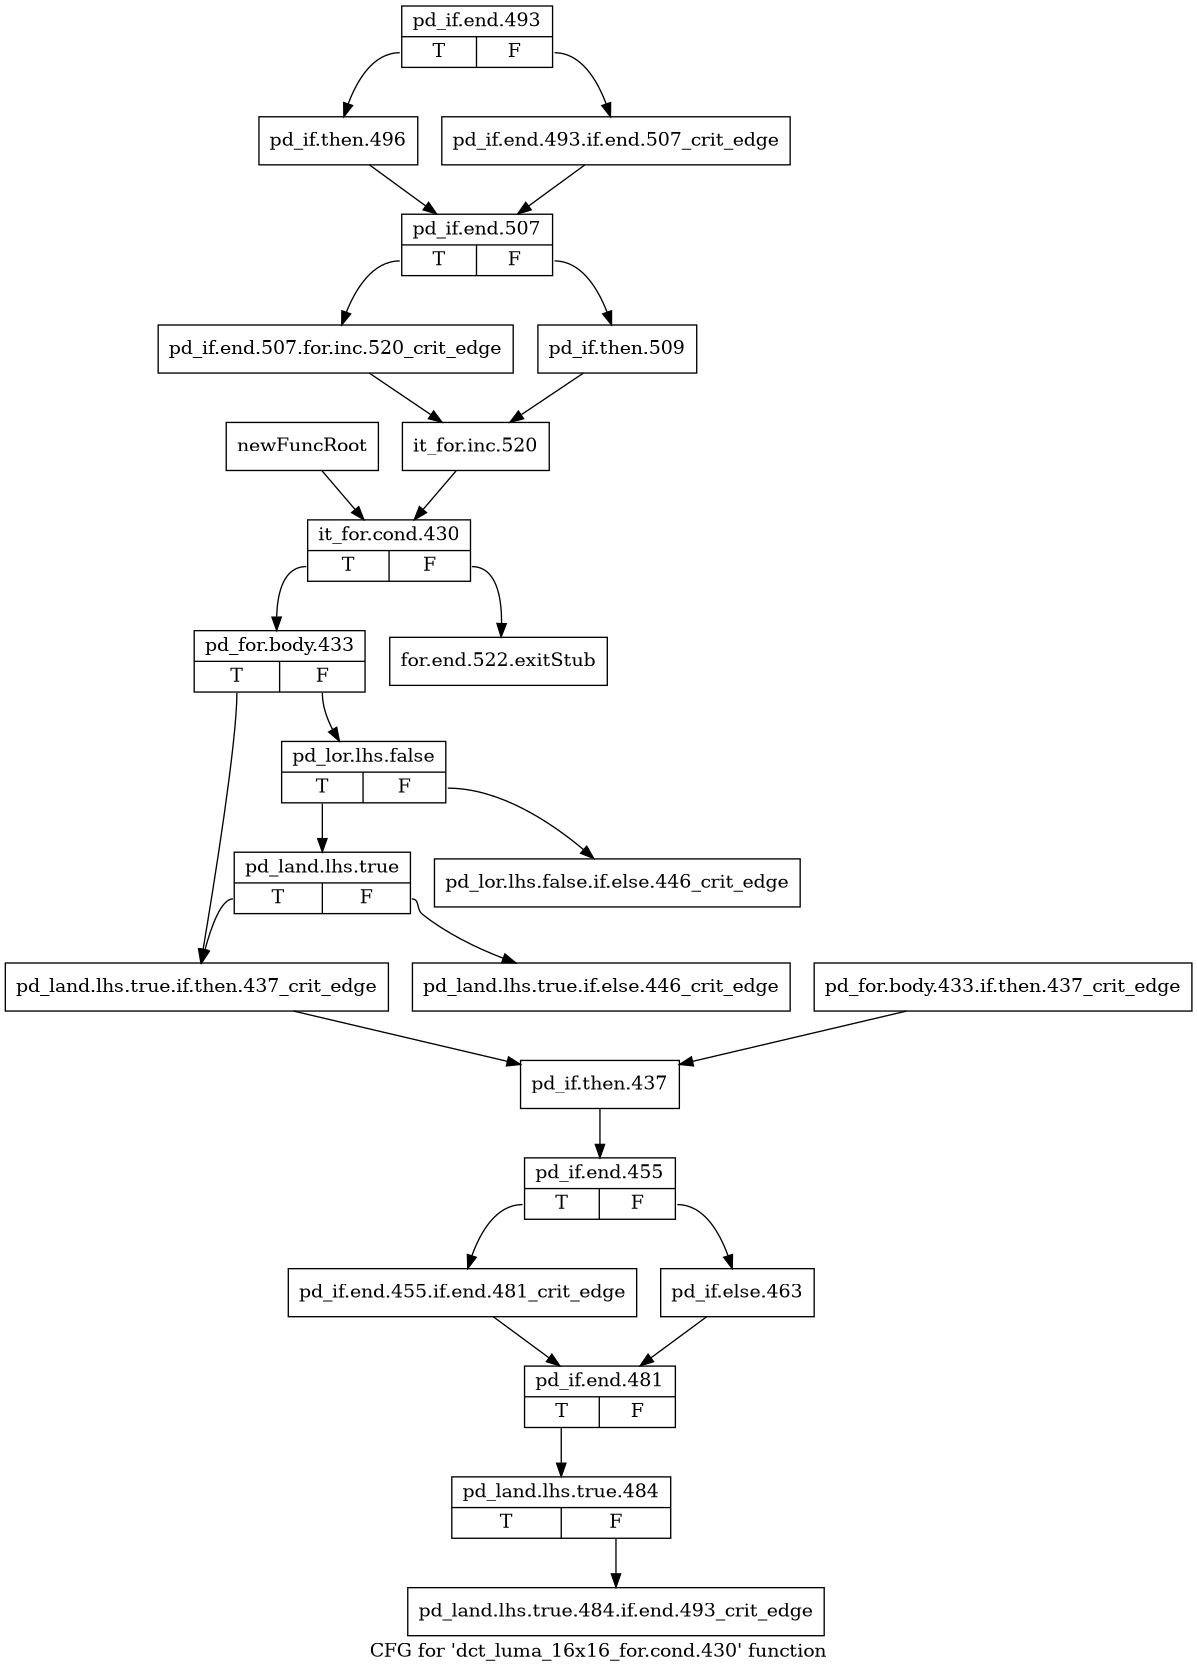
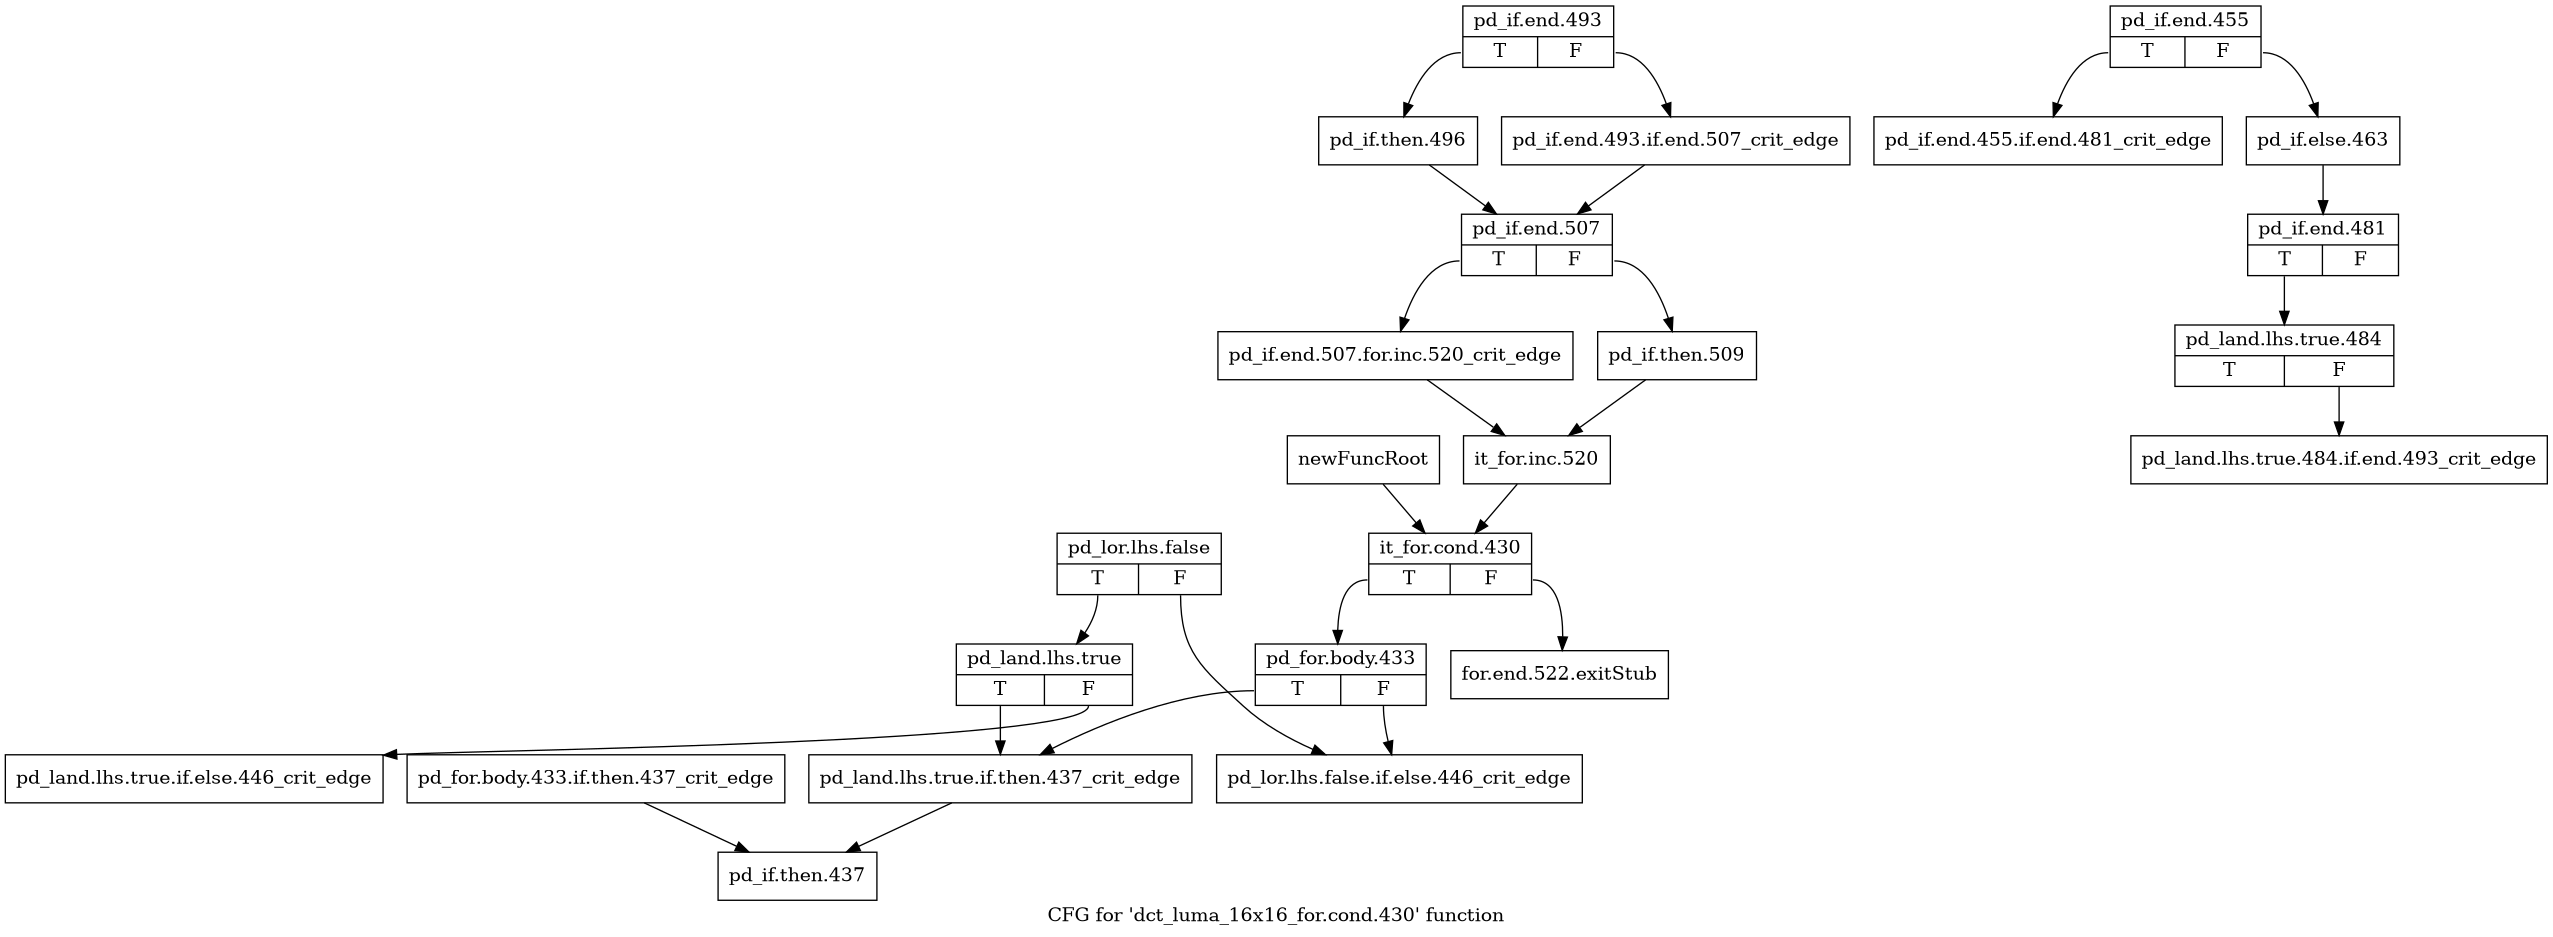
edge "pd_for.body.433" -> "pd_lor.lhs.false": now "pd_for.body.433" -> "pd_lor.lhs.false.if.else.446_crit_edge"
edge "pd_if.then.437" -> "pd_if.end.455": removed
edge "pd_if.end.455.if.end.481_crit_edge" -> "pd_if.end.481": removed
